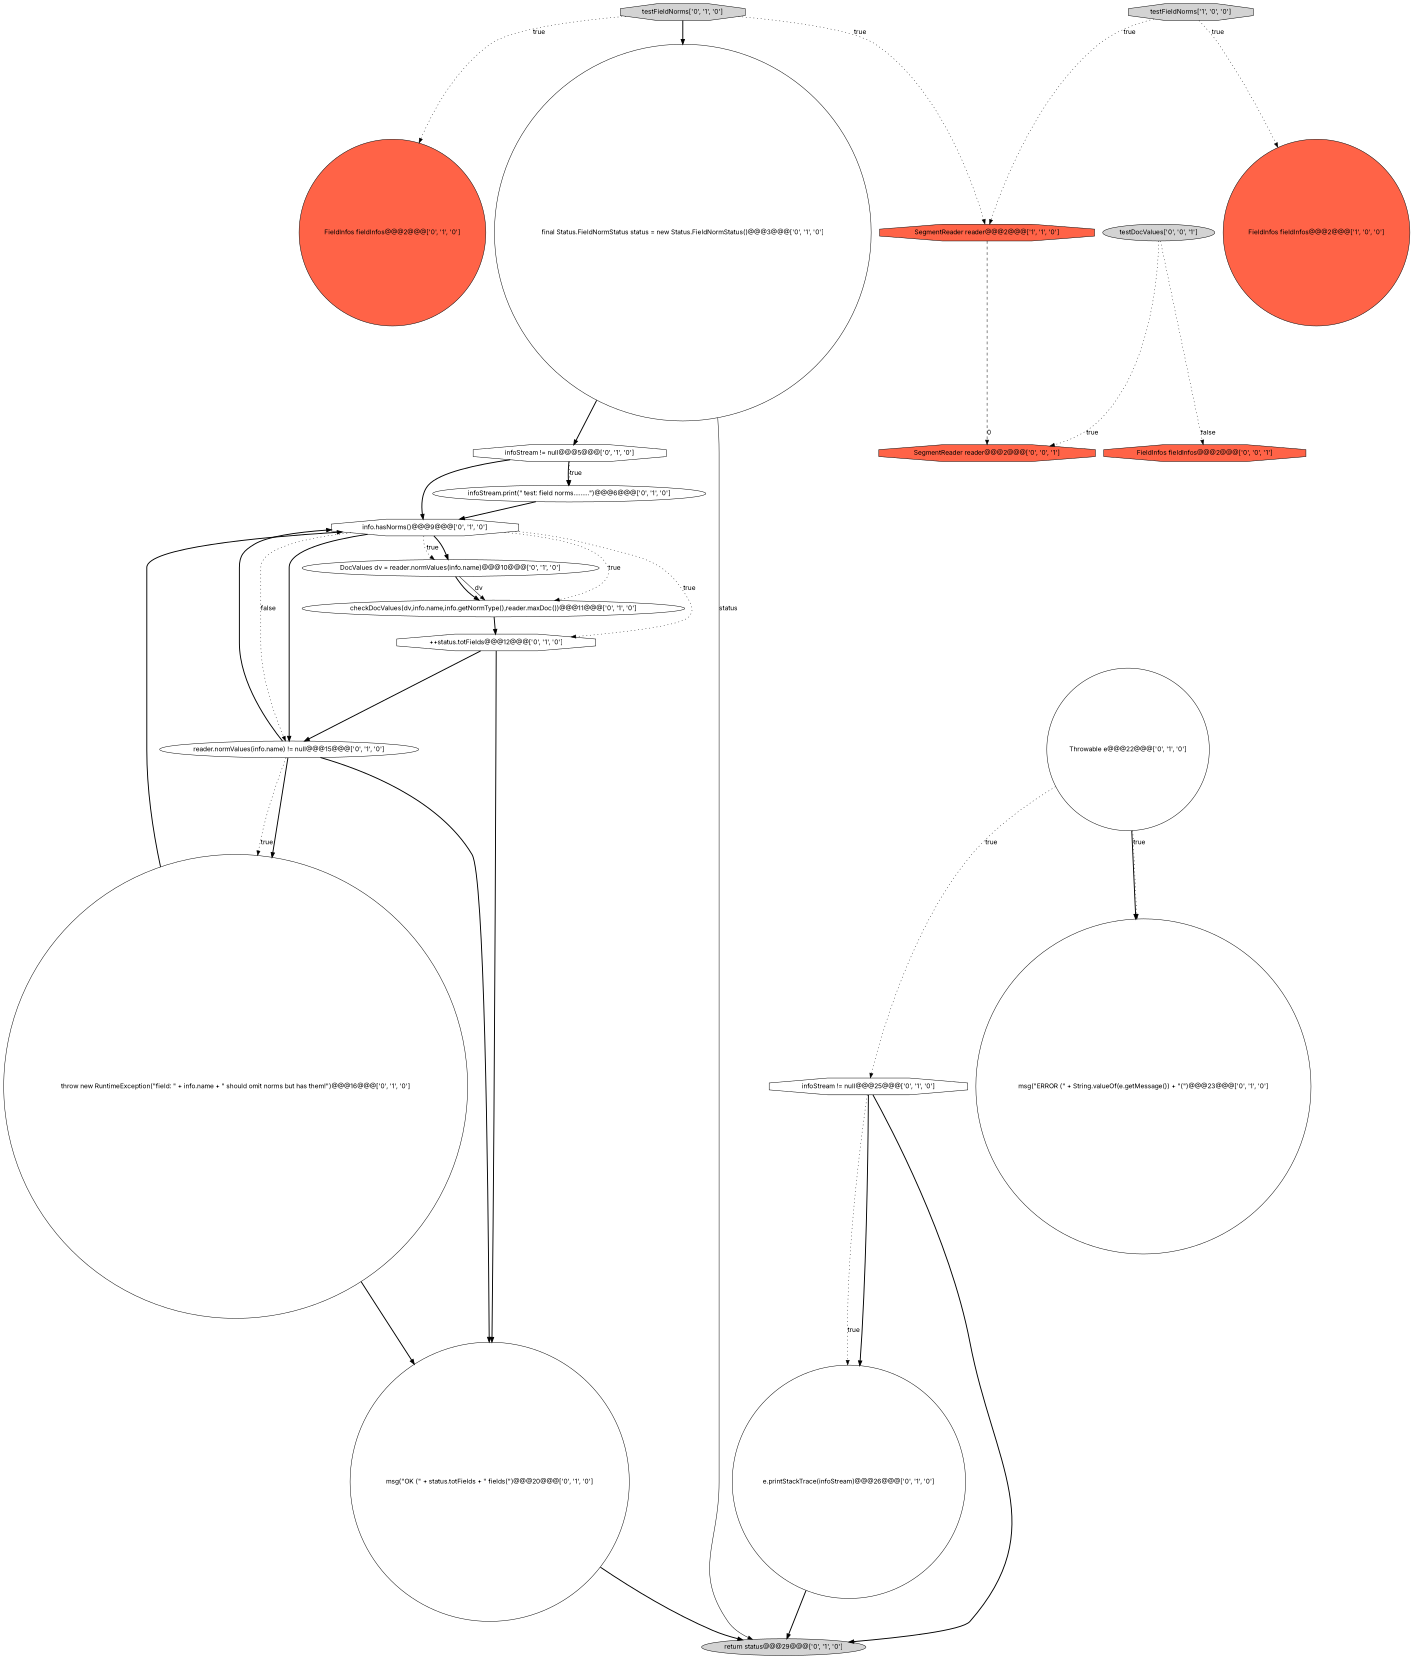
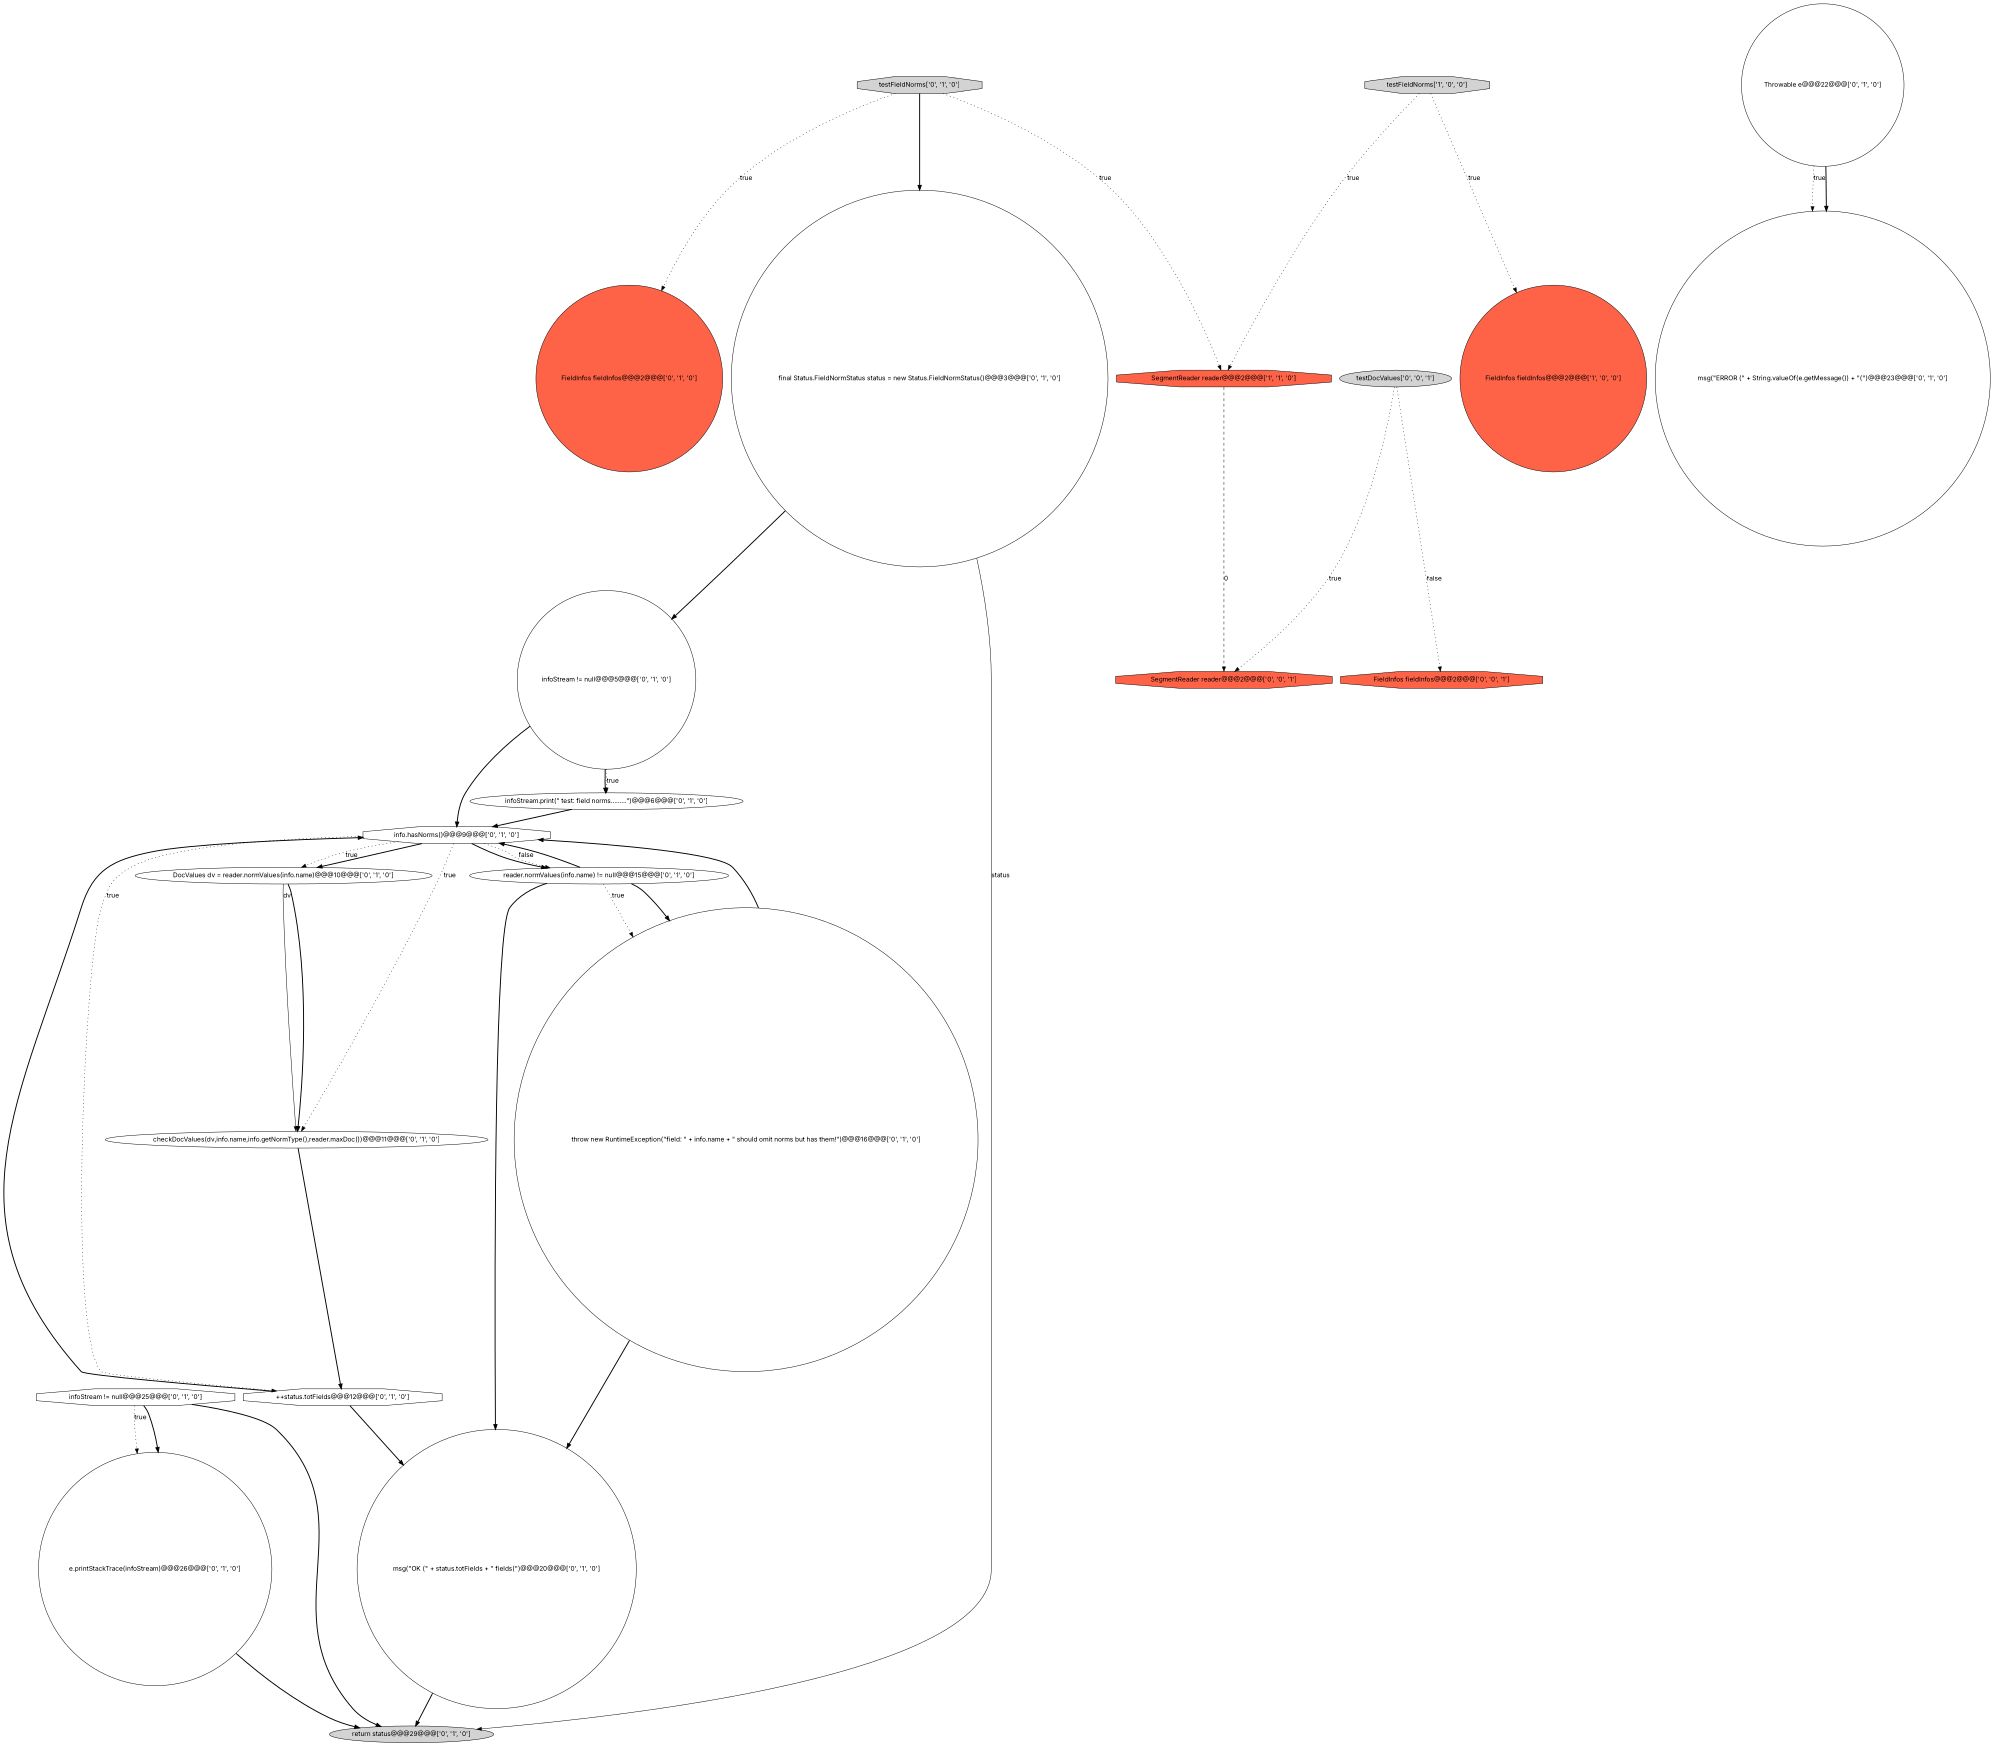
node "infoStream != null@@@5@@@['0', '1', '0']": shape octagon -> circle
edge "++status.totFields@@@12@@@['0', '1', '0']" -> "reader.normValues(info.name) != null@@@15@@@['0', '1', '0']": now "++status.totFields@@@12@@@['0', '1', '0']" -> "info.hasNorms()@@@9@@@['0', '1', '0']"
edge "Throwable e@@@22@@@['0', '1', '0']" -> "infoStream != null@@@25@@@['0', '1', '0']": removed, label "true"
